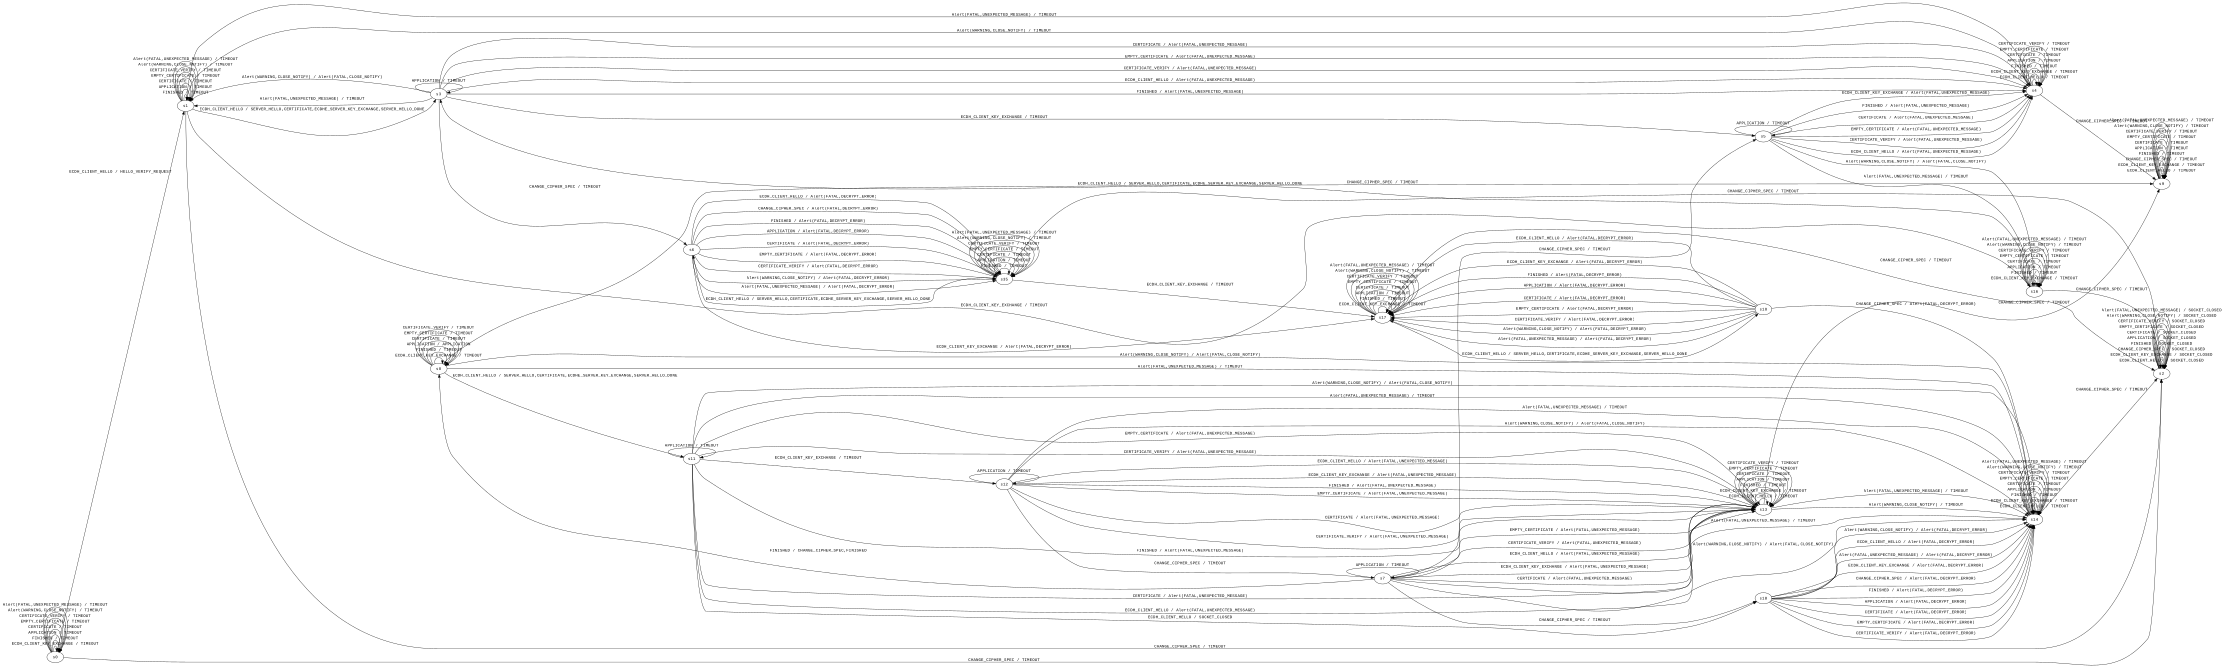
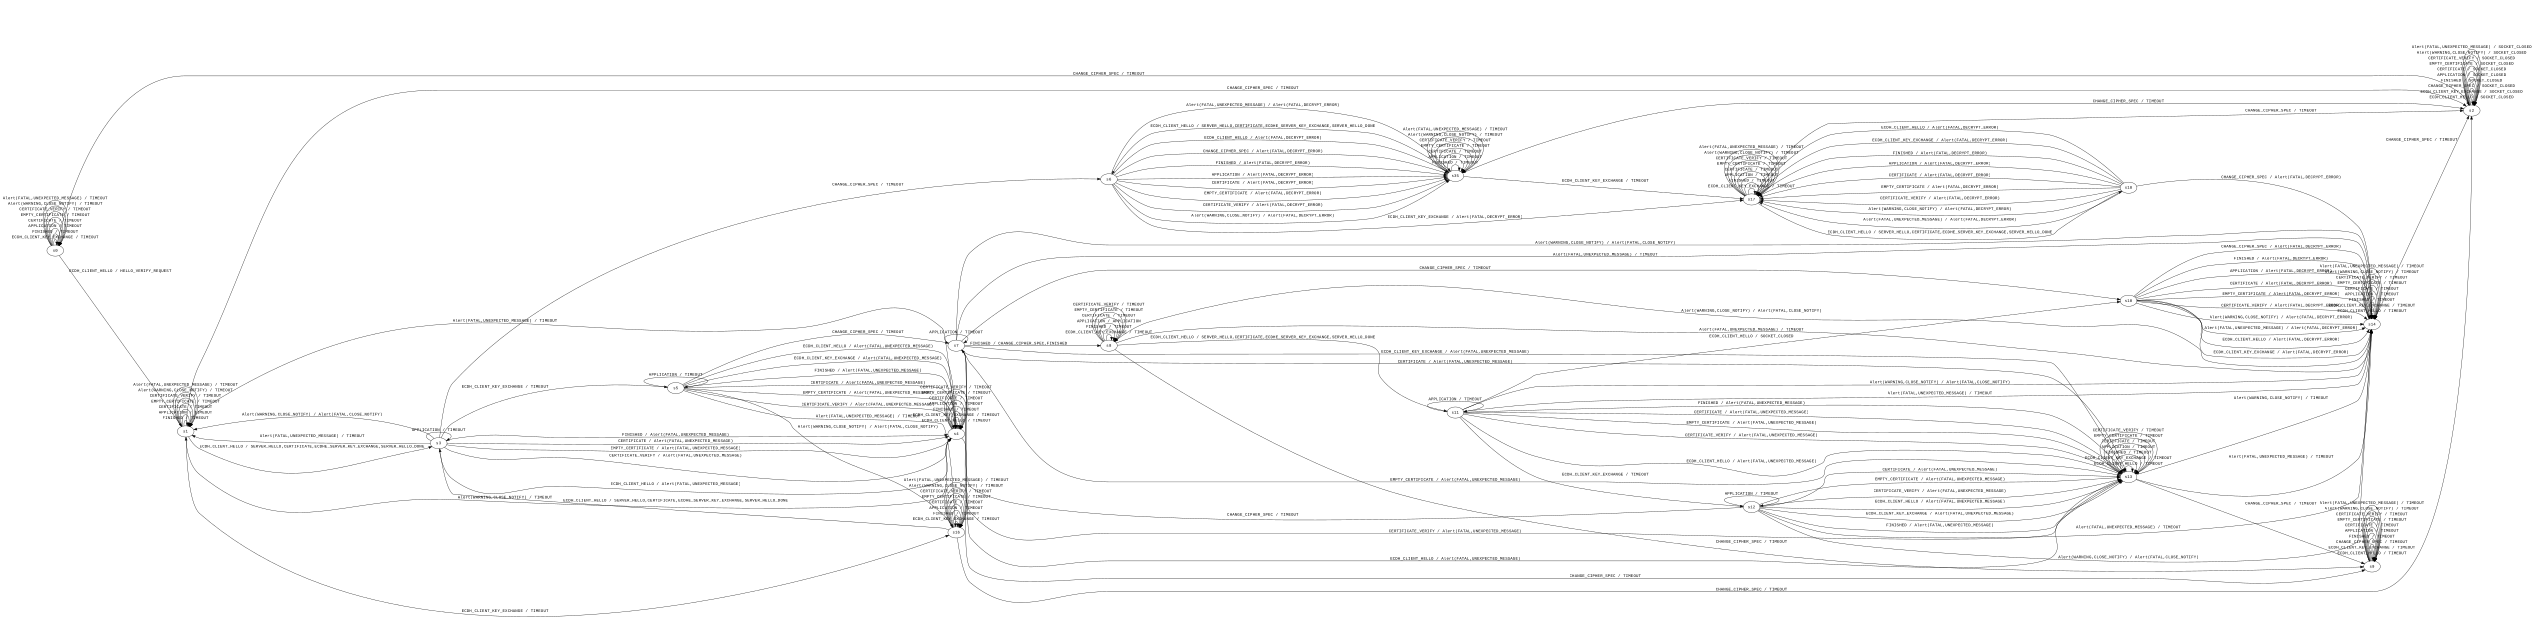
edge "s7" -> "s5": reversed
